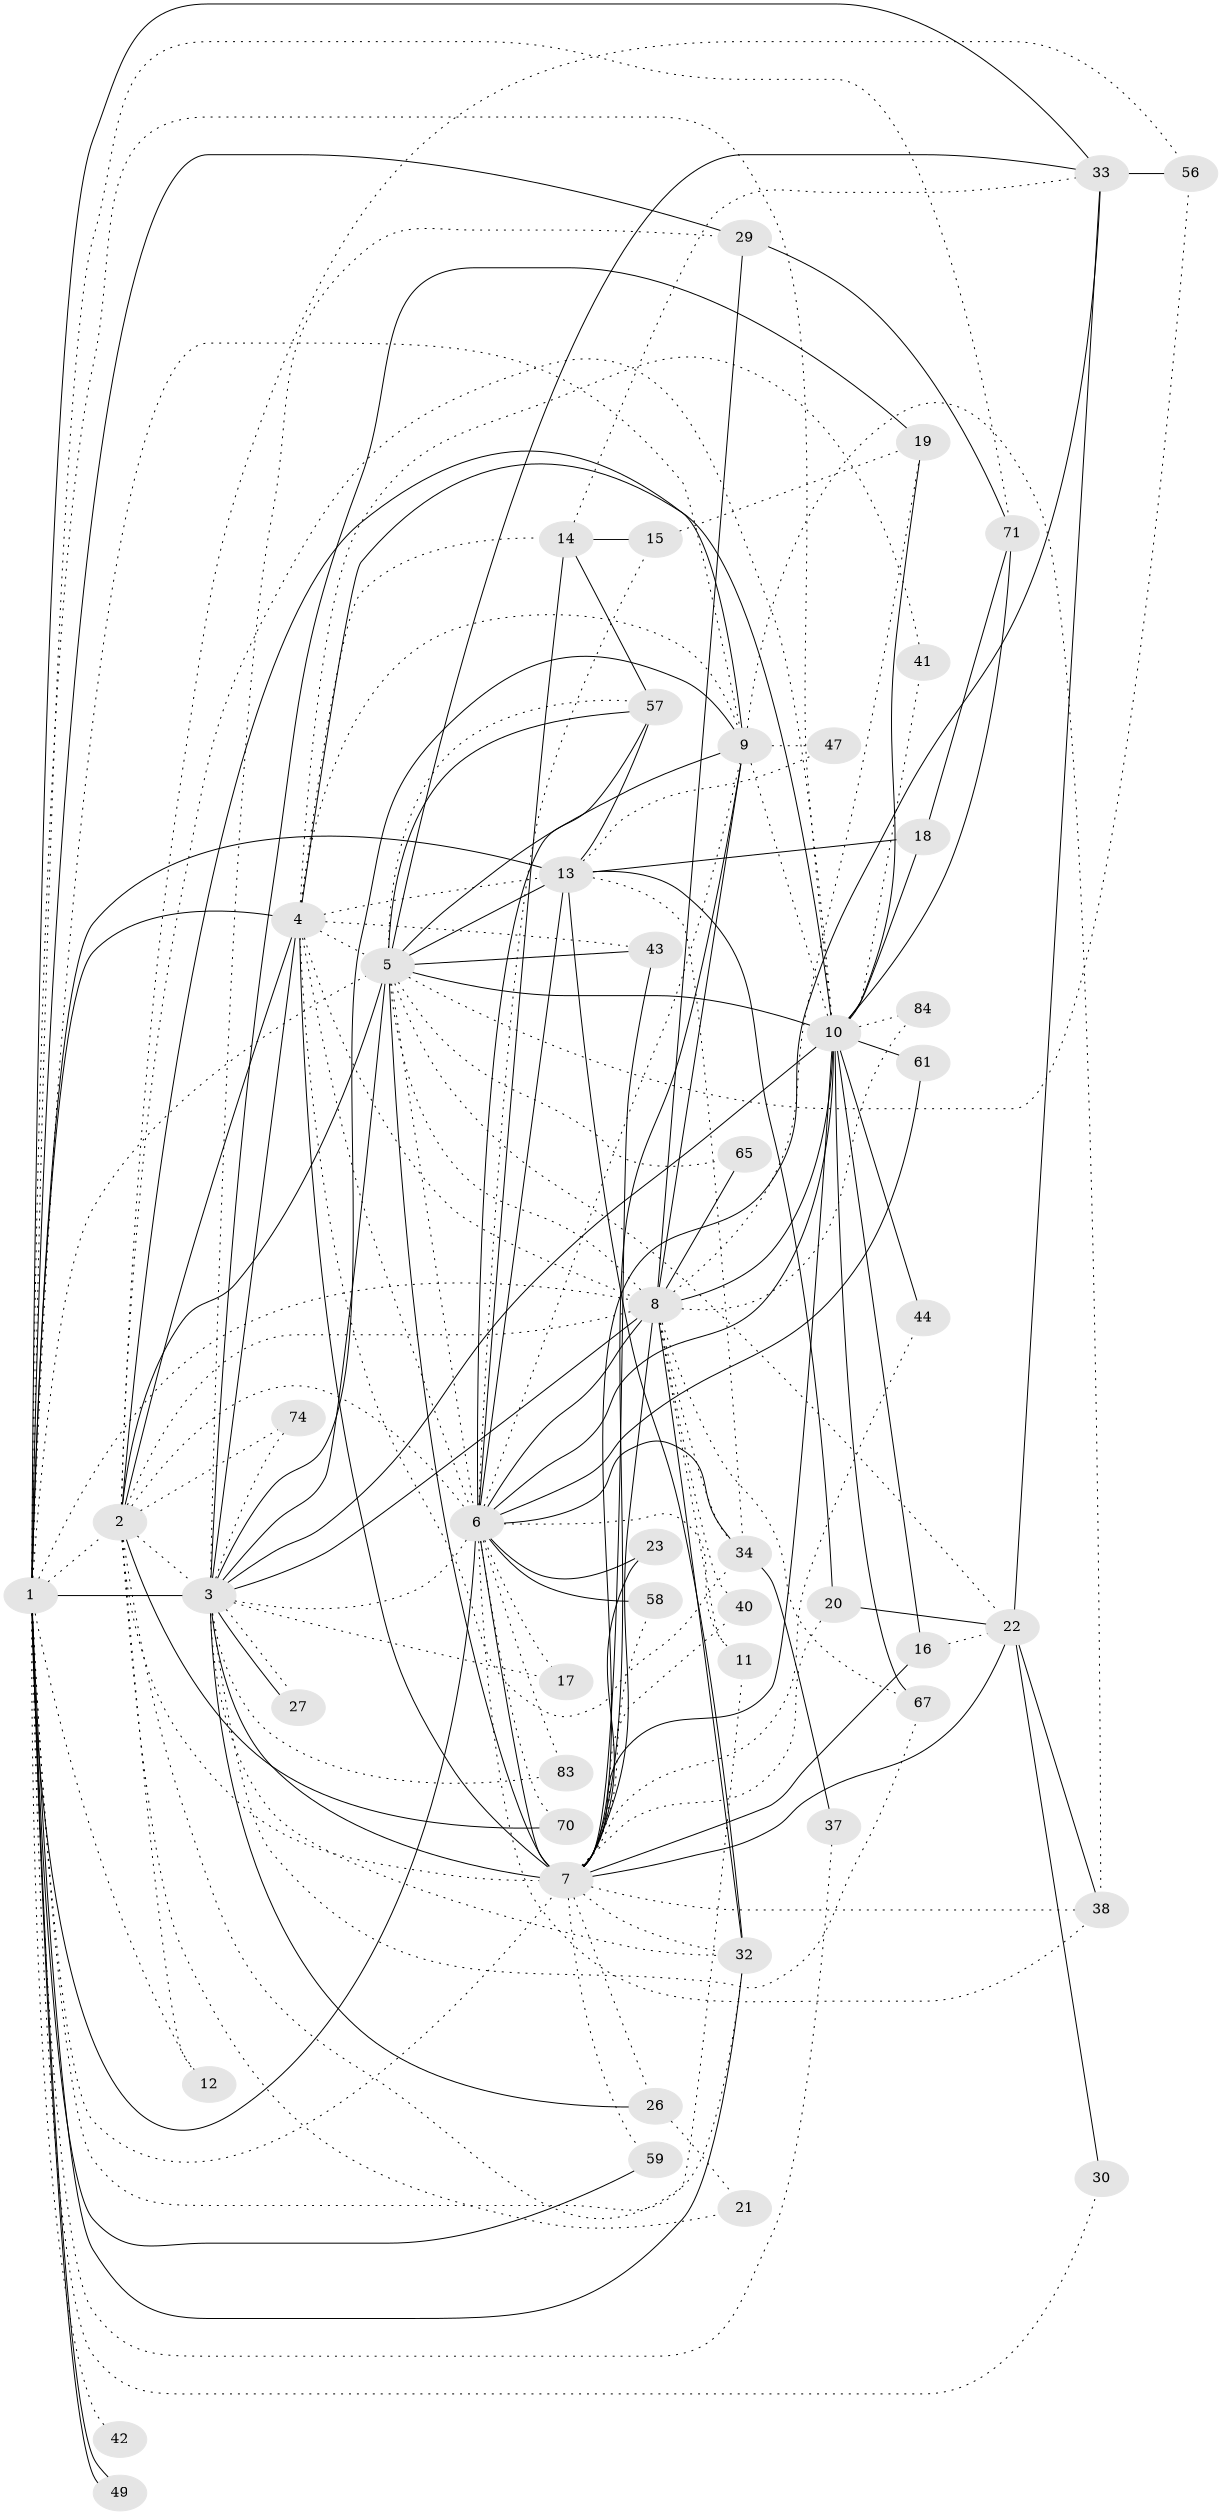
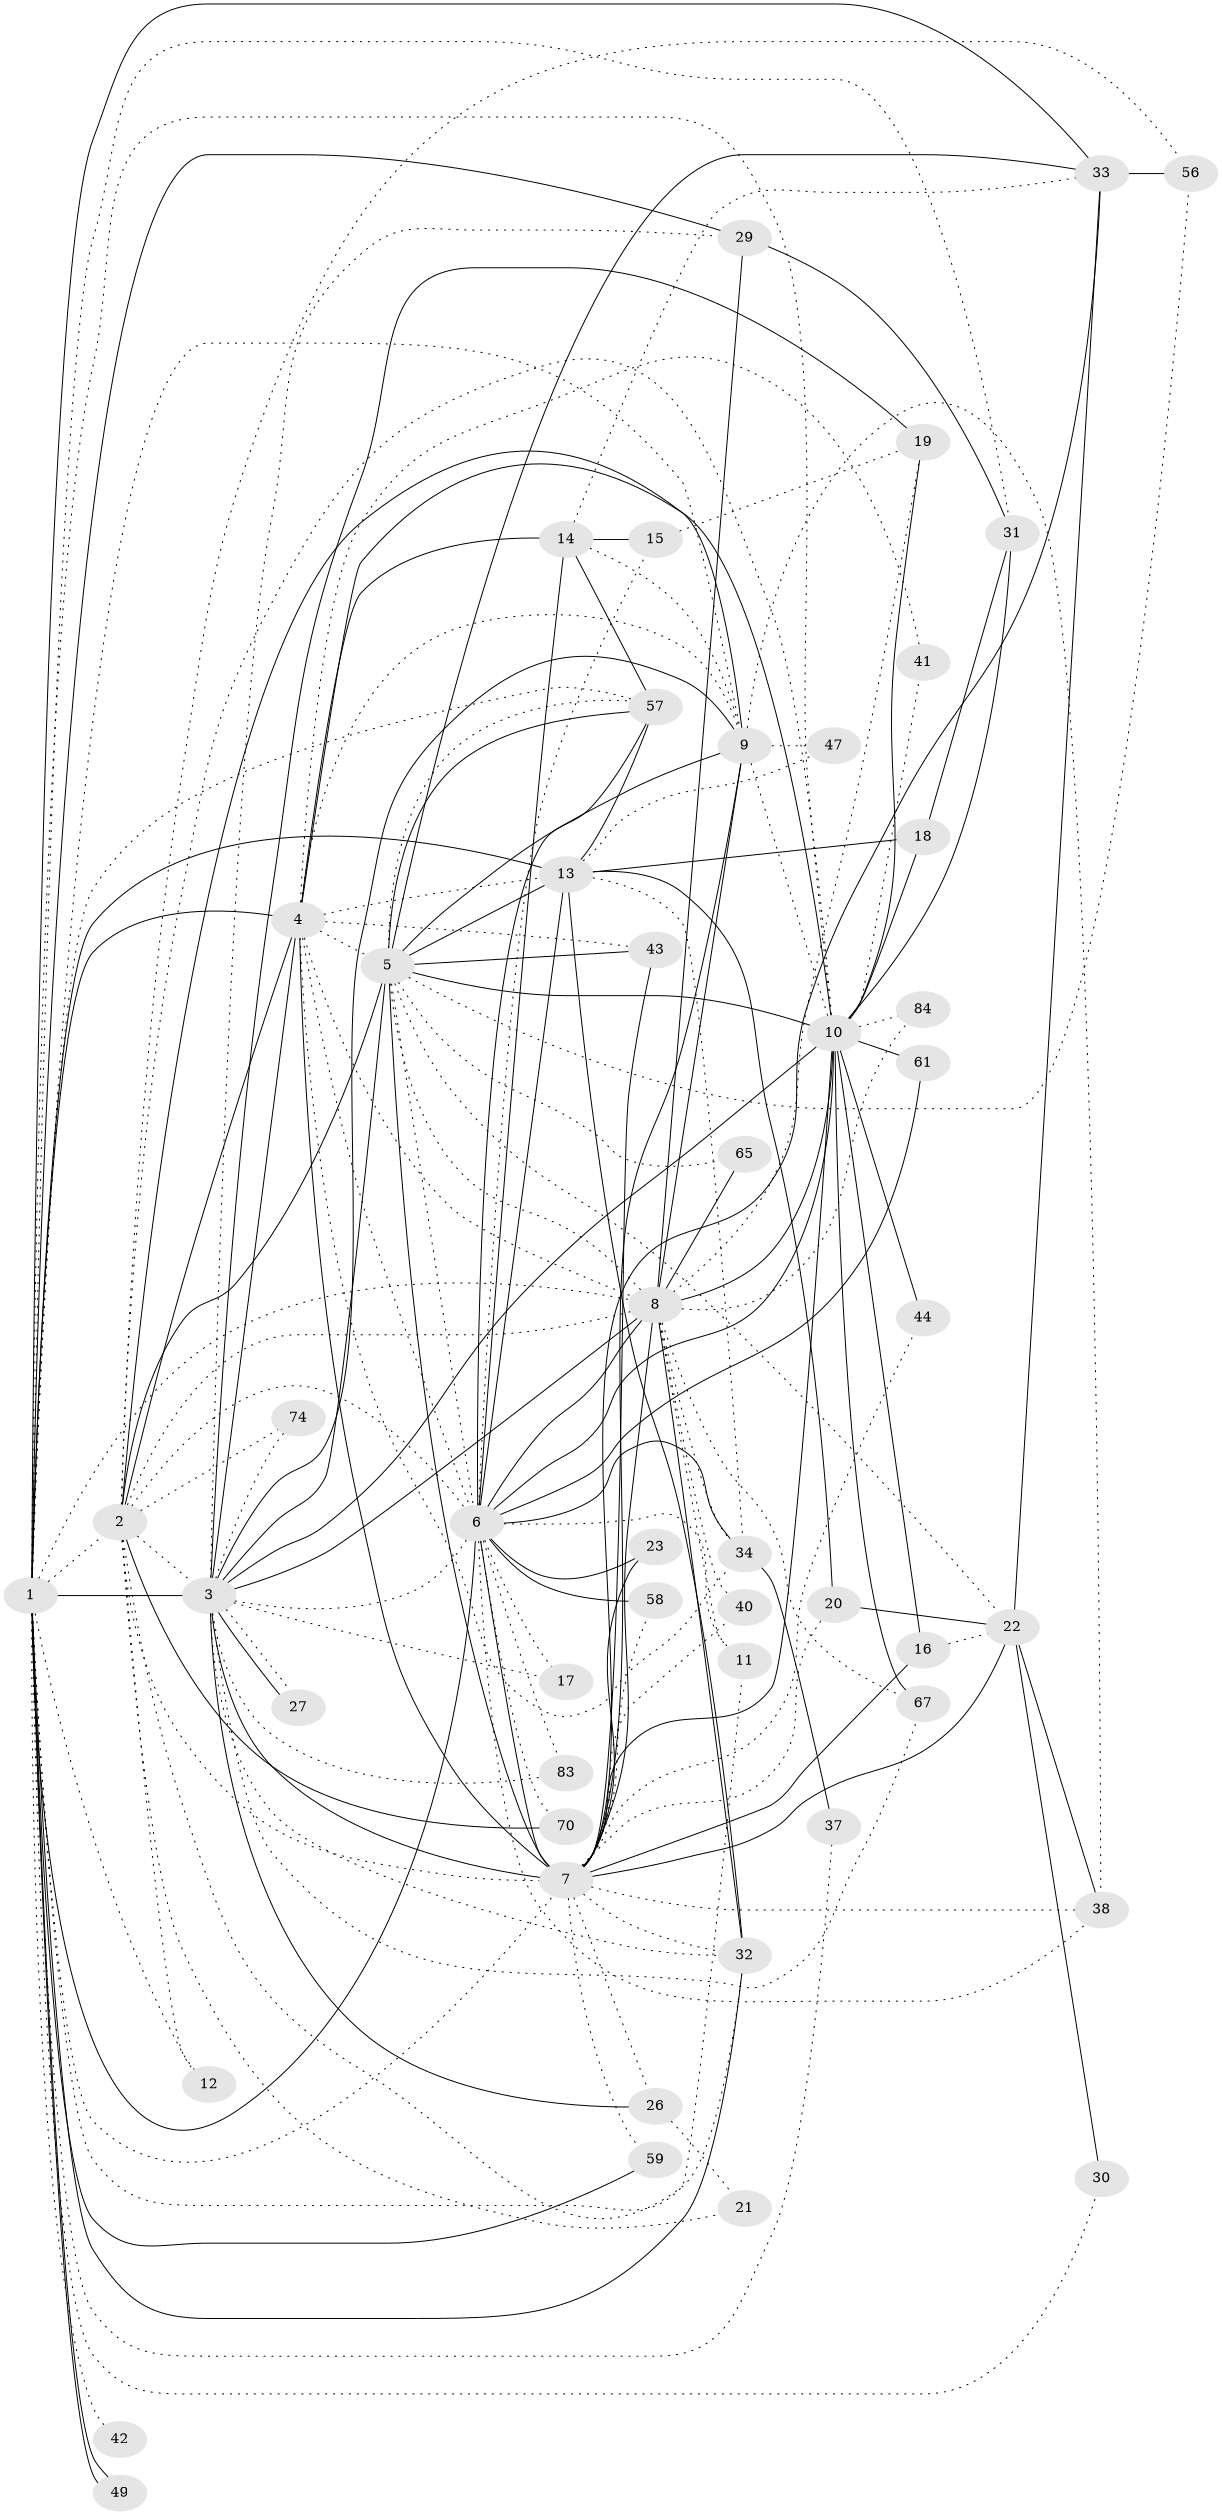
node "71": label "71" -> "31"
edge "14" -- "4": style dotted -> solid
edge "9" -- "6": now "9" -- "14"
edge "5" -- "1": now "57" -- "1"
